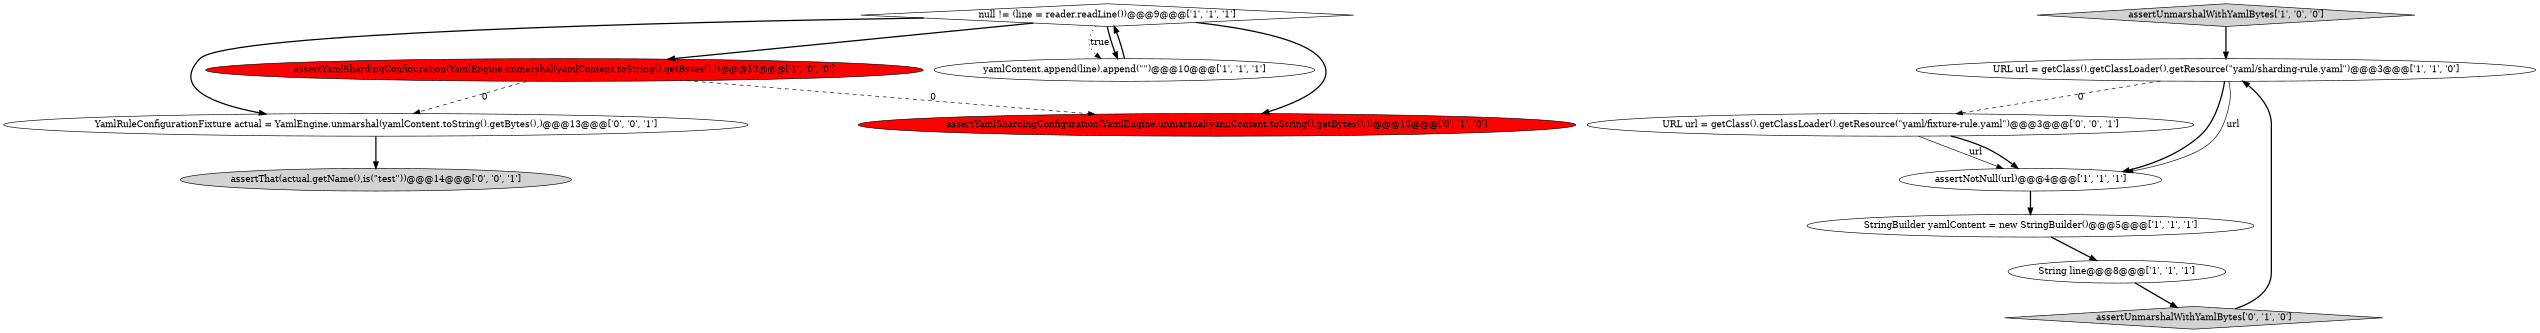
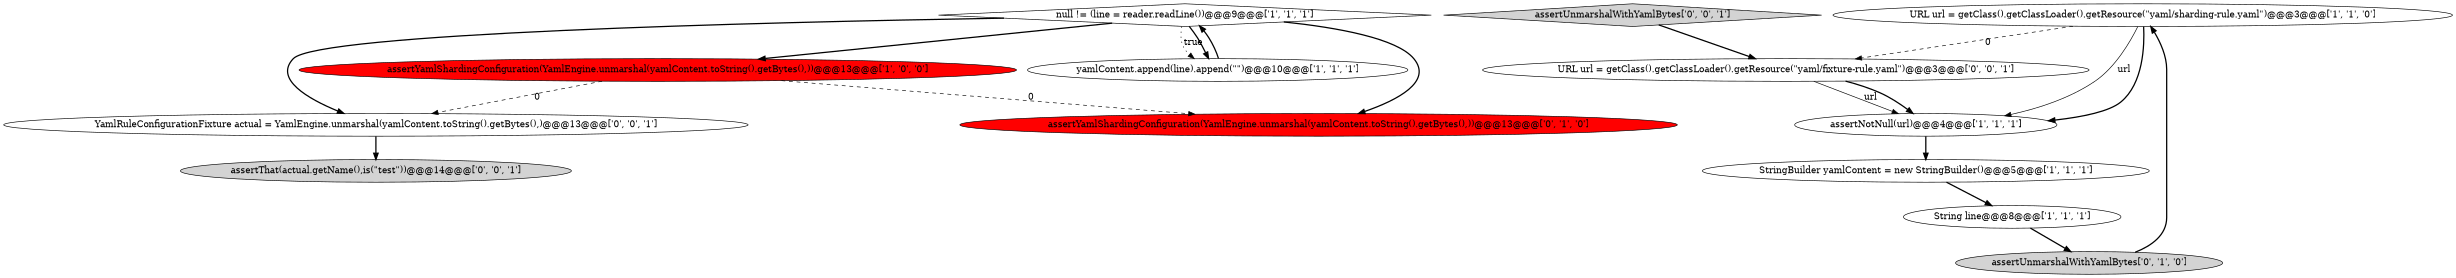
node "assertUnmarshalWithYamlBytes['0', '0', '1']": added
node "assertUnmarshalWithYamlBytes['1', '0', '0']": removed
node "assertUnmarshalWithYamlBytes['0', '1', '0']": shape diamond -> ellipse
